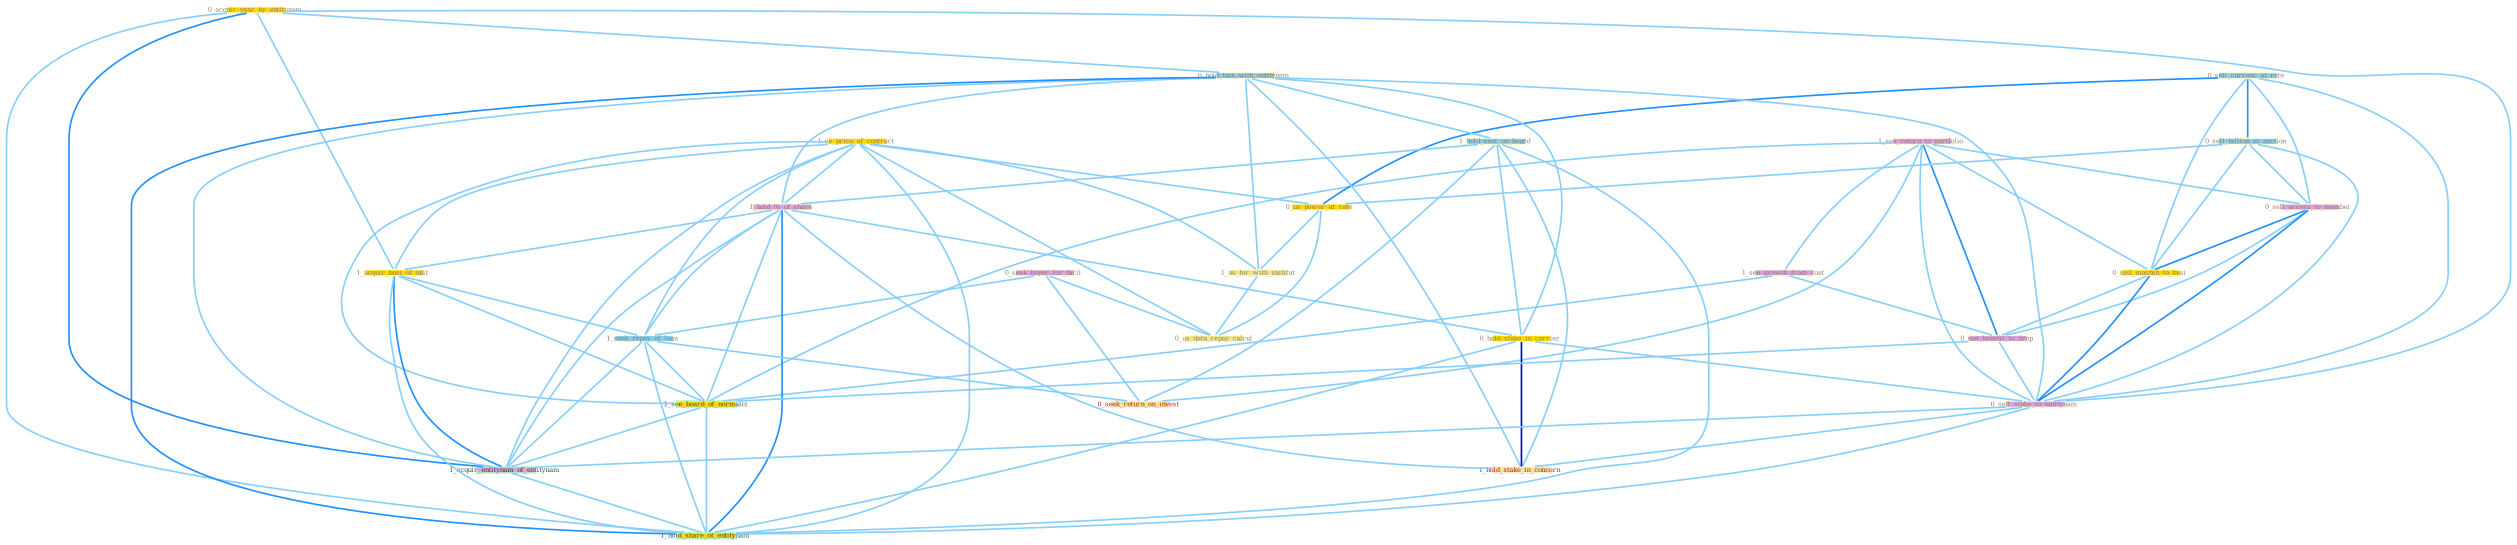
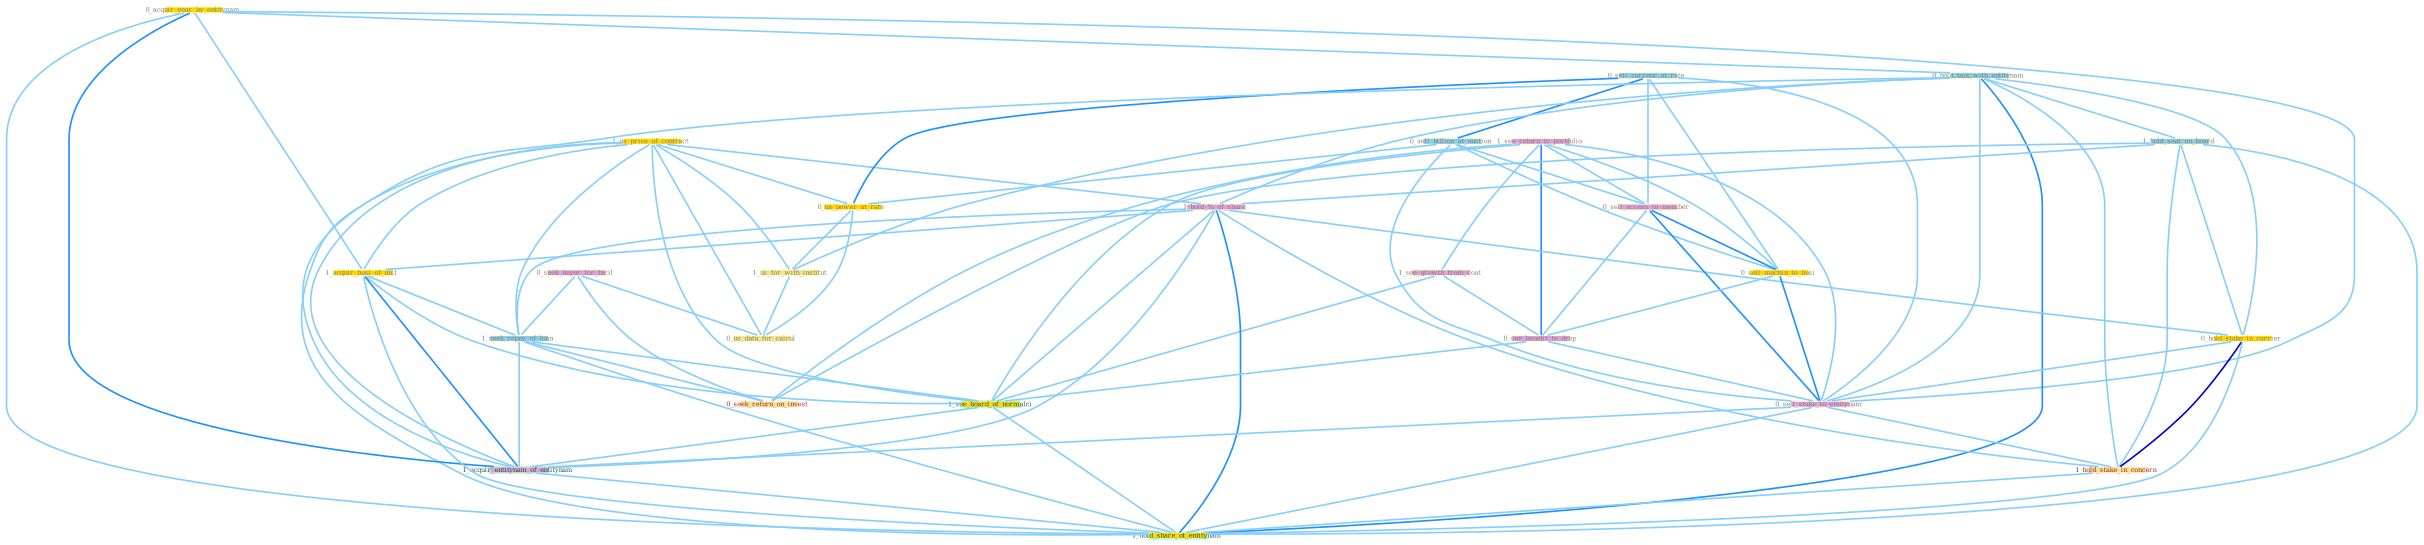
node "0_us_data_repay_calcul": label "0_us_data_repay_calcul" -> "0_us_data_for_calcul"
edge "1_hold_stake_in_concern" -- "1_hold_share_of_entitynam": added
